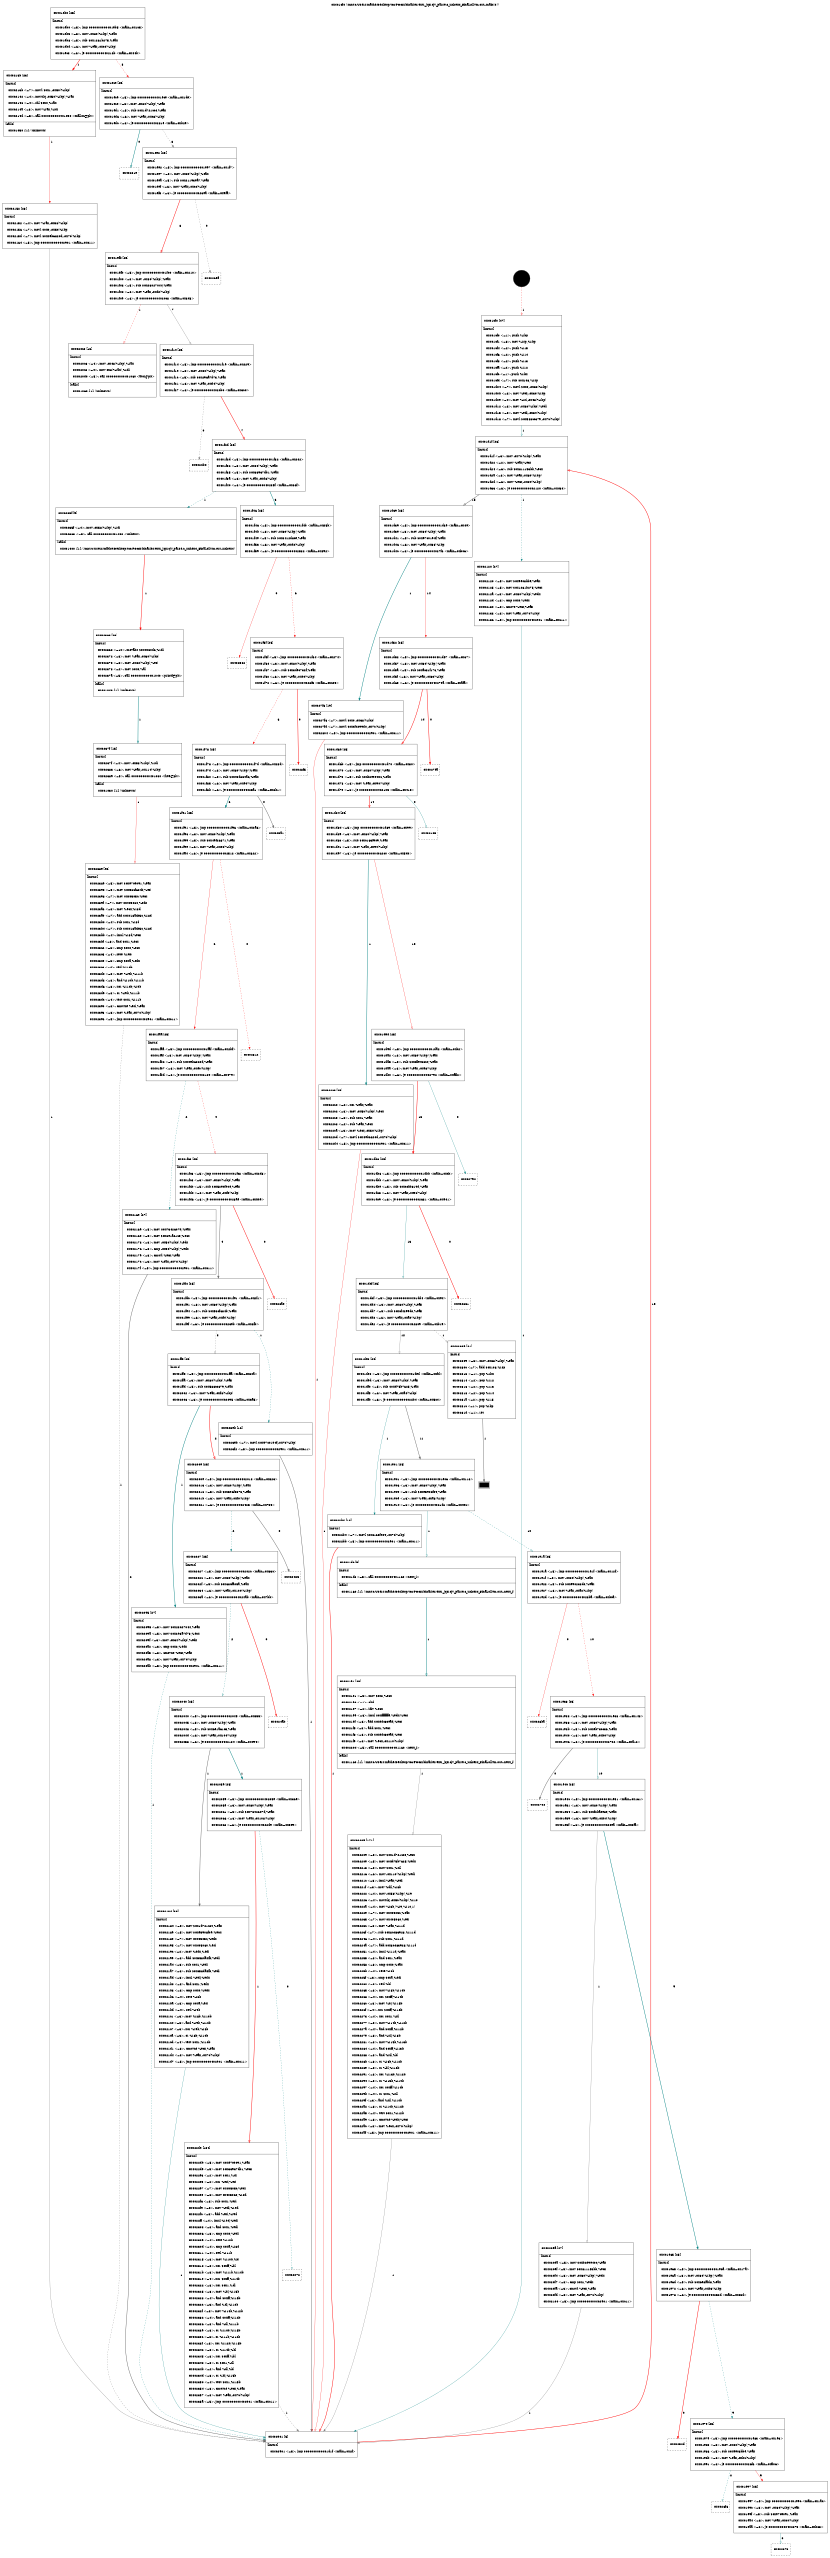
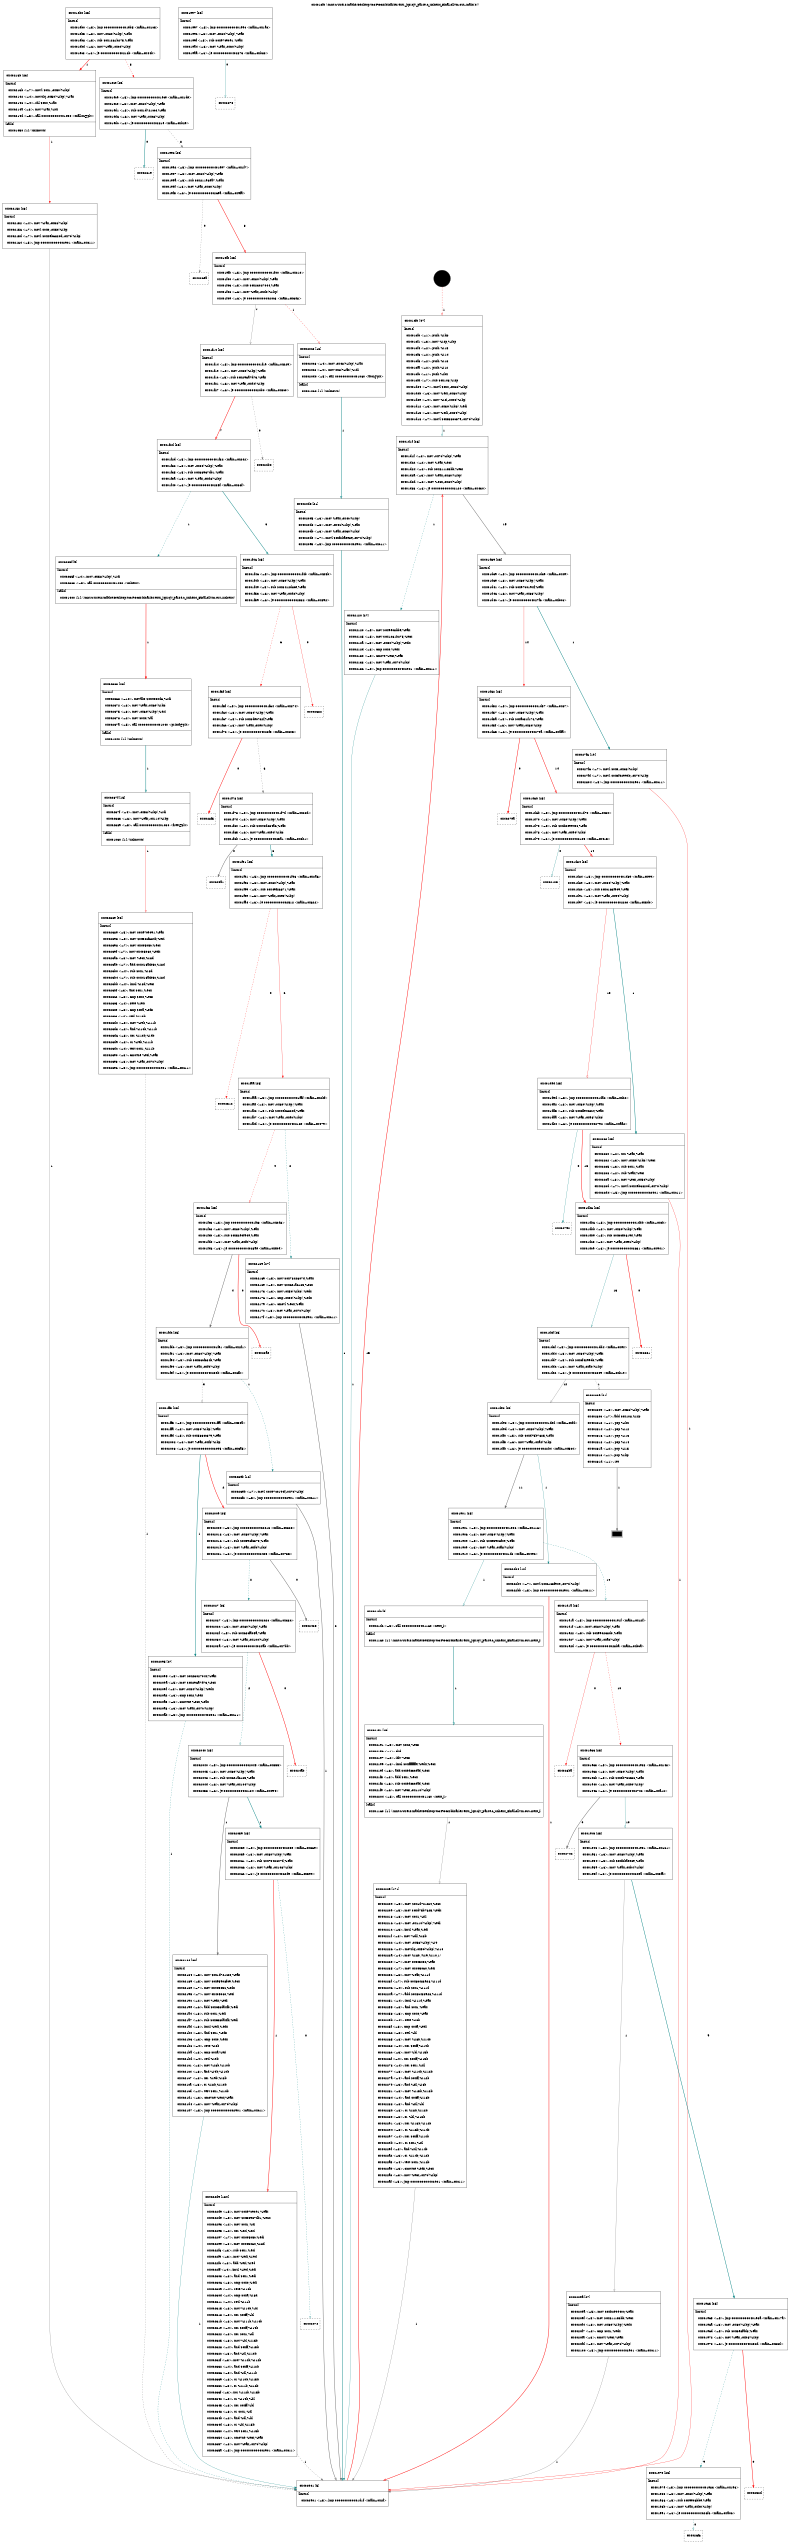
node "0x4020d5 [21]": added
edge "0x401f5f [25]" -> "0x401f78 [25]": color red -> gray40
edge "0x401e7e [25]" -> "0x401e97 [25]": removed, label "9"
